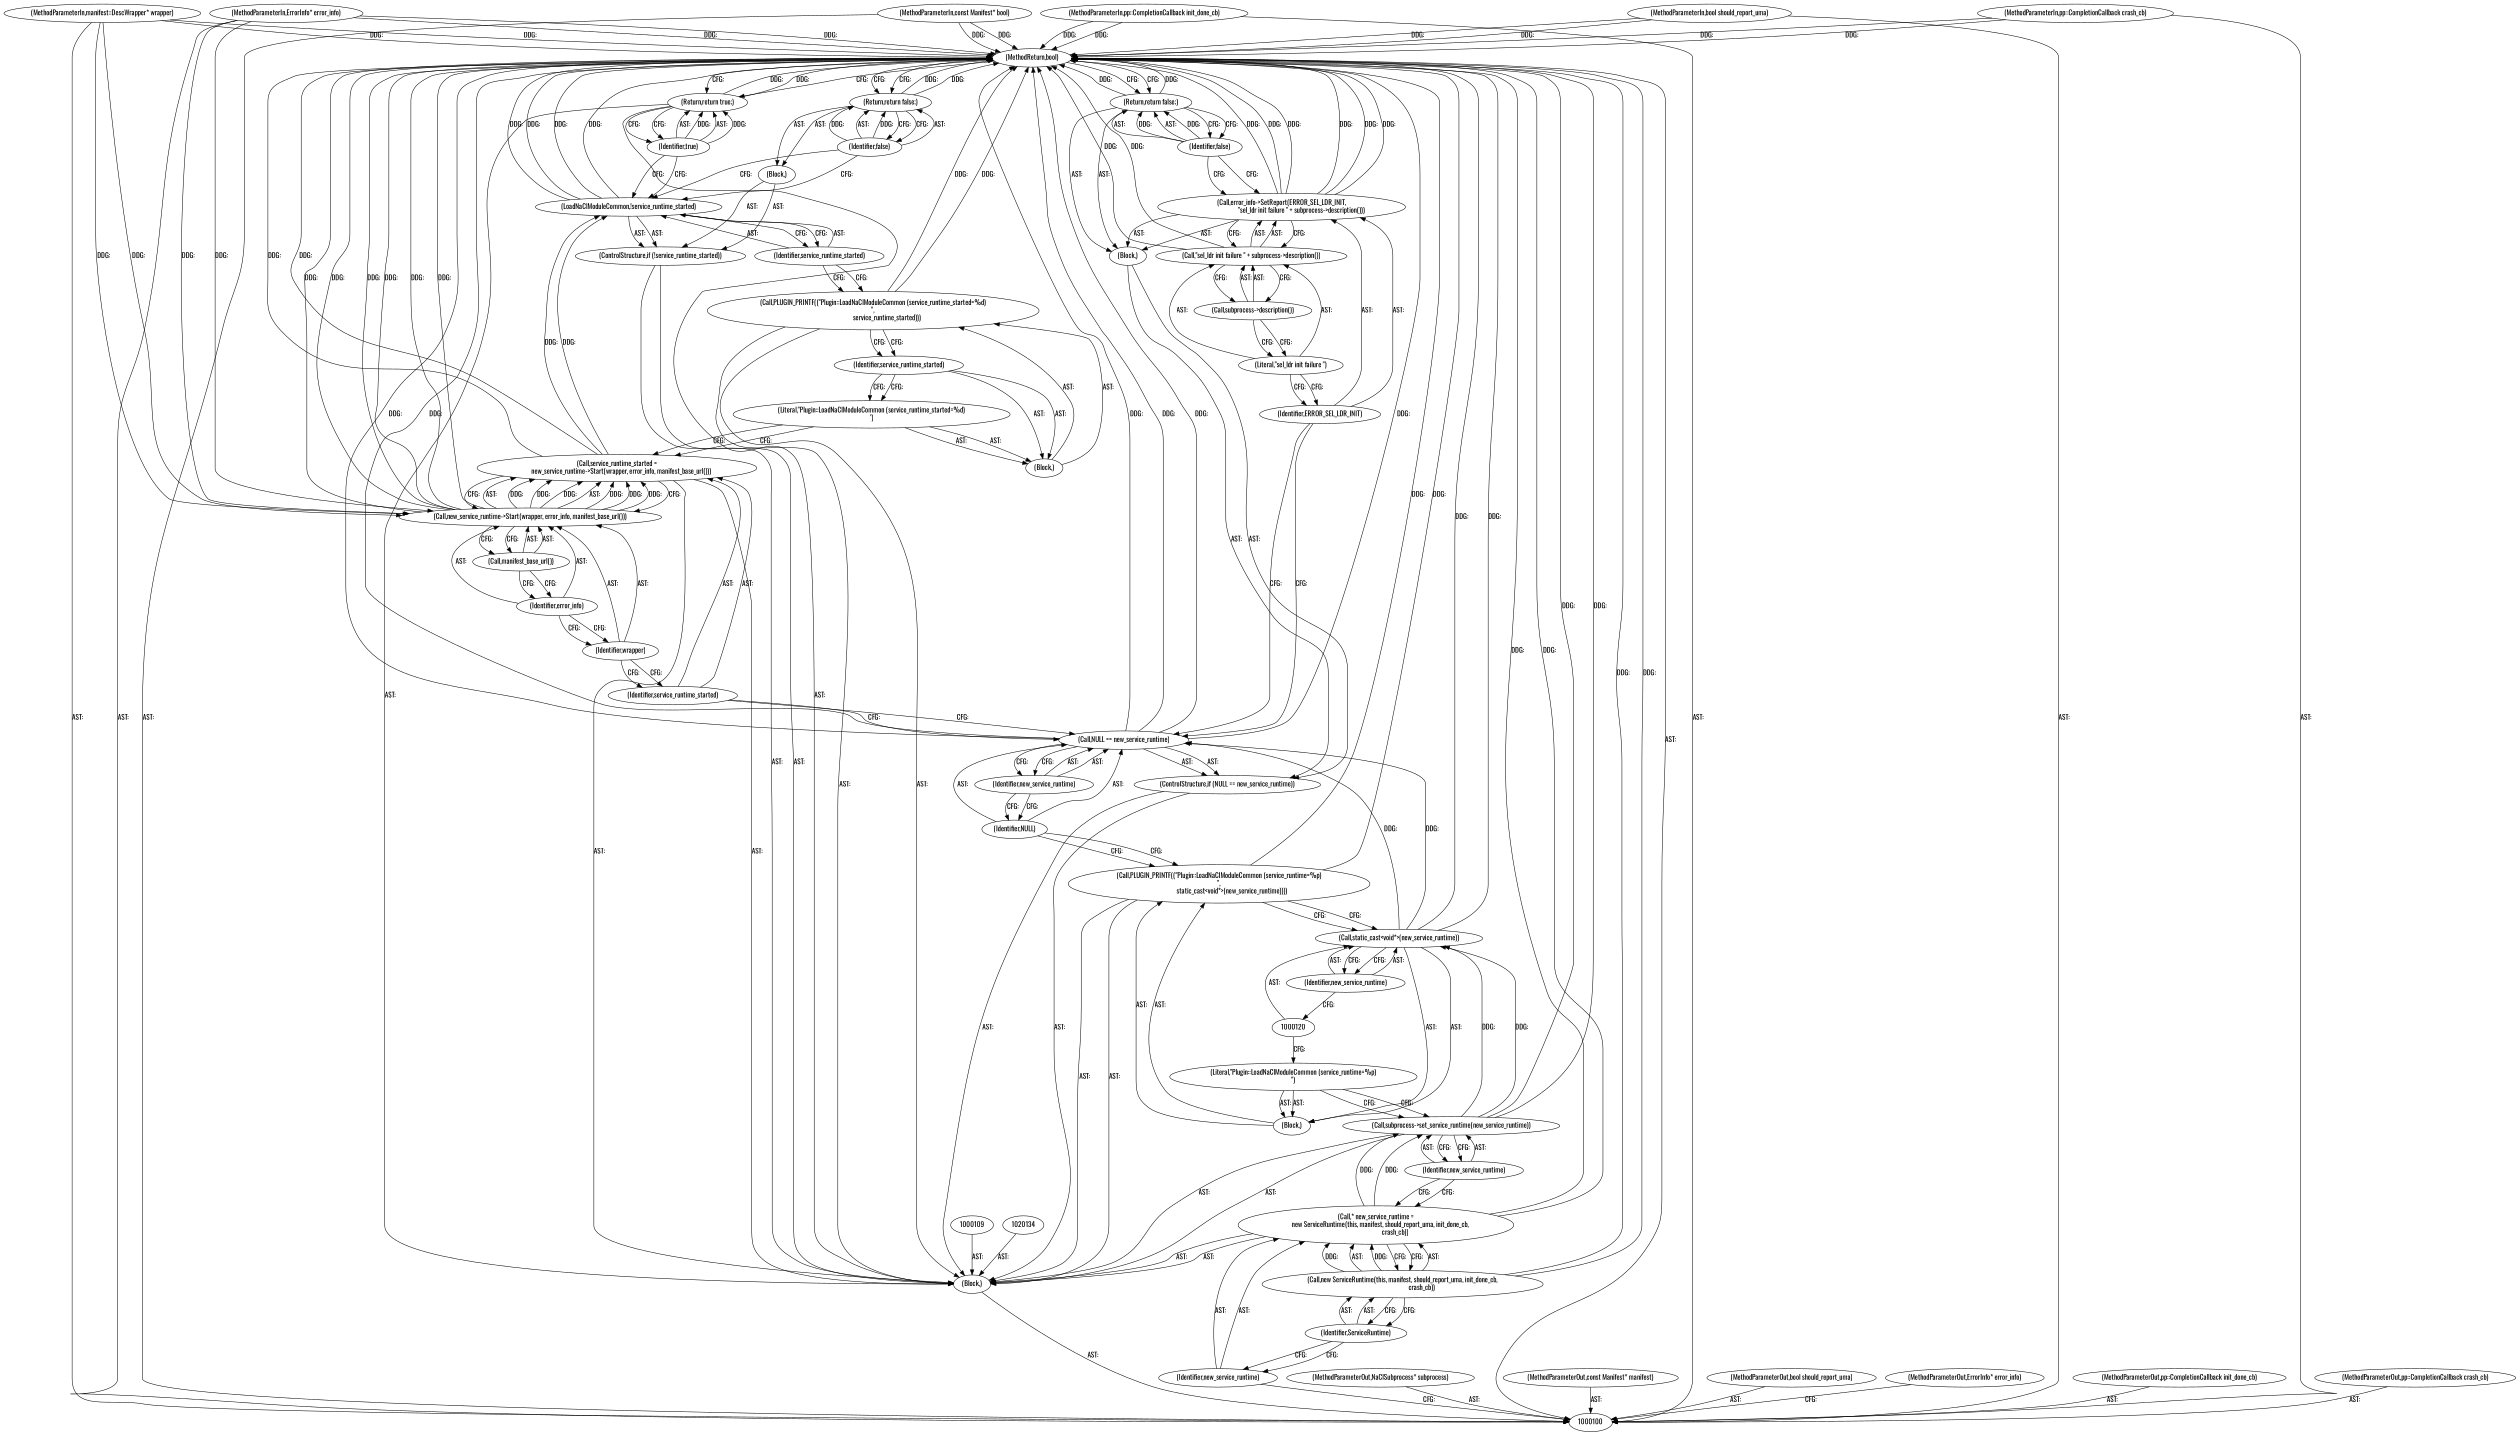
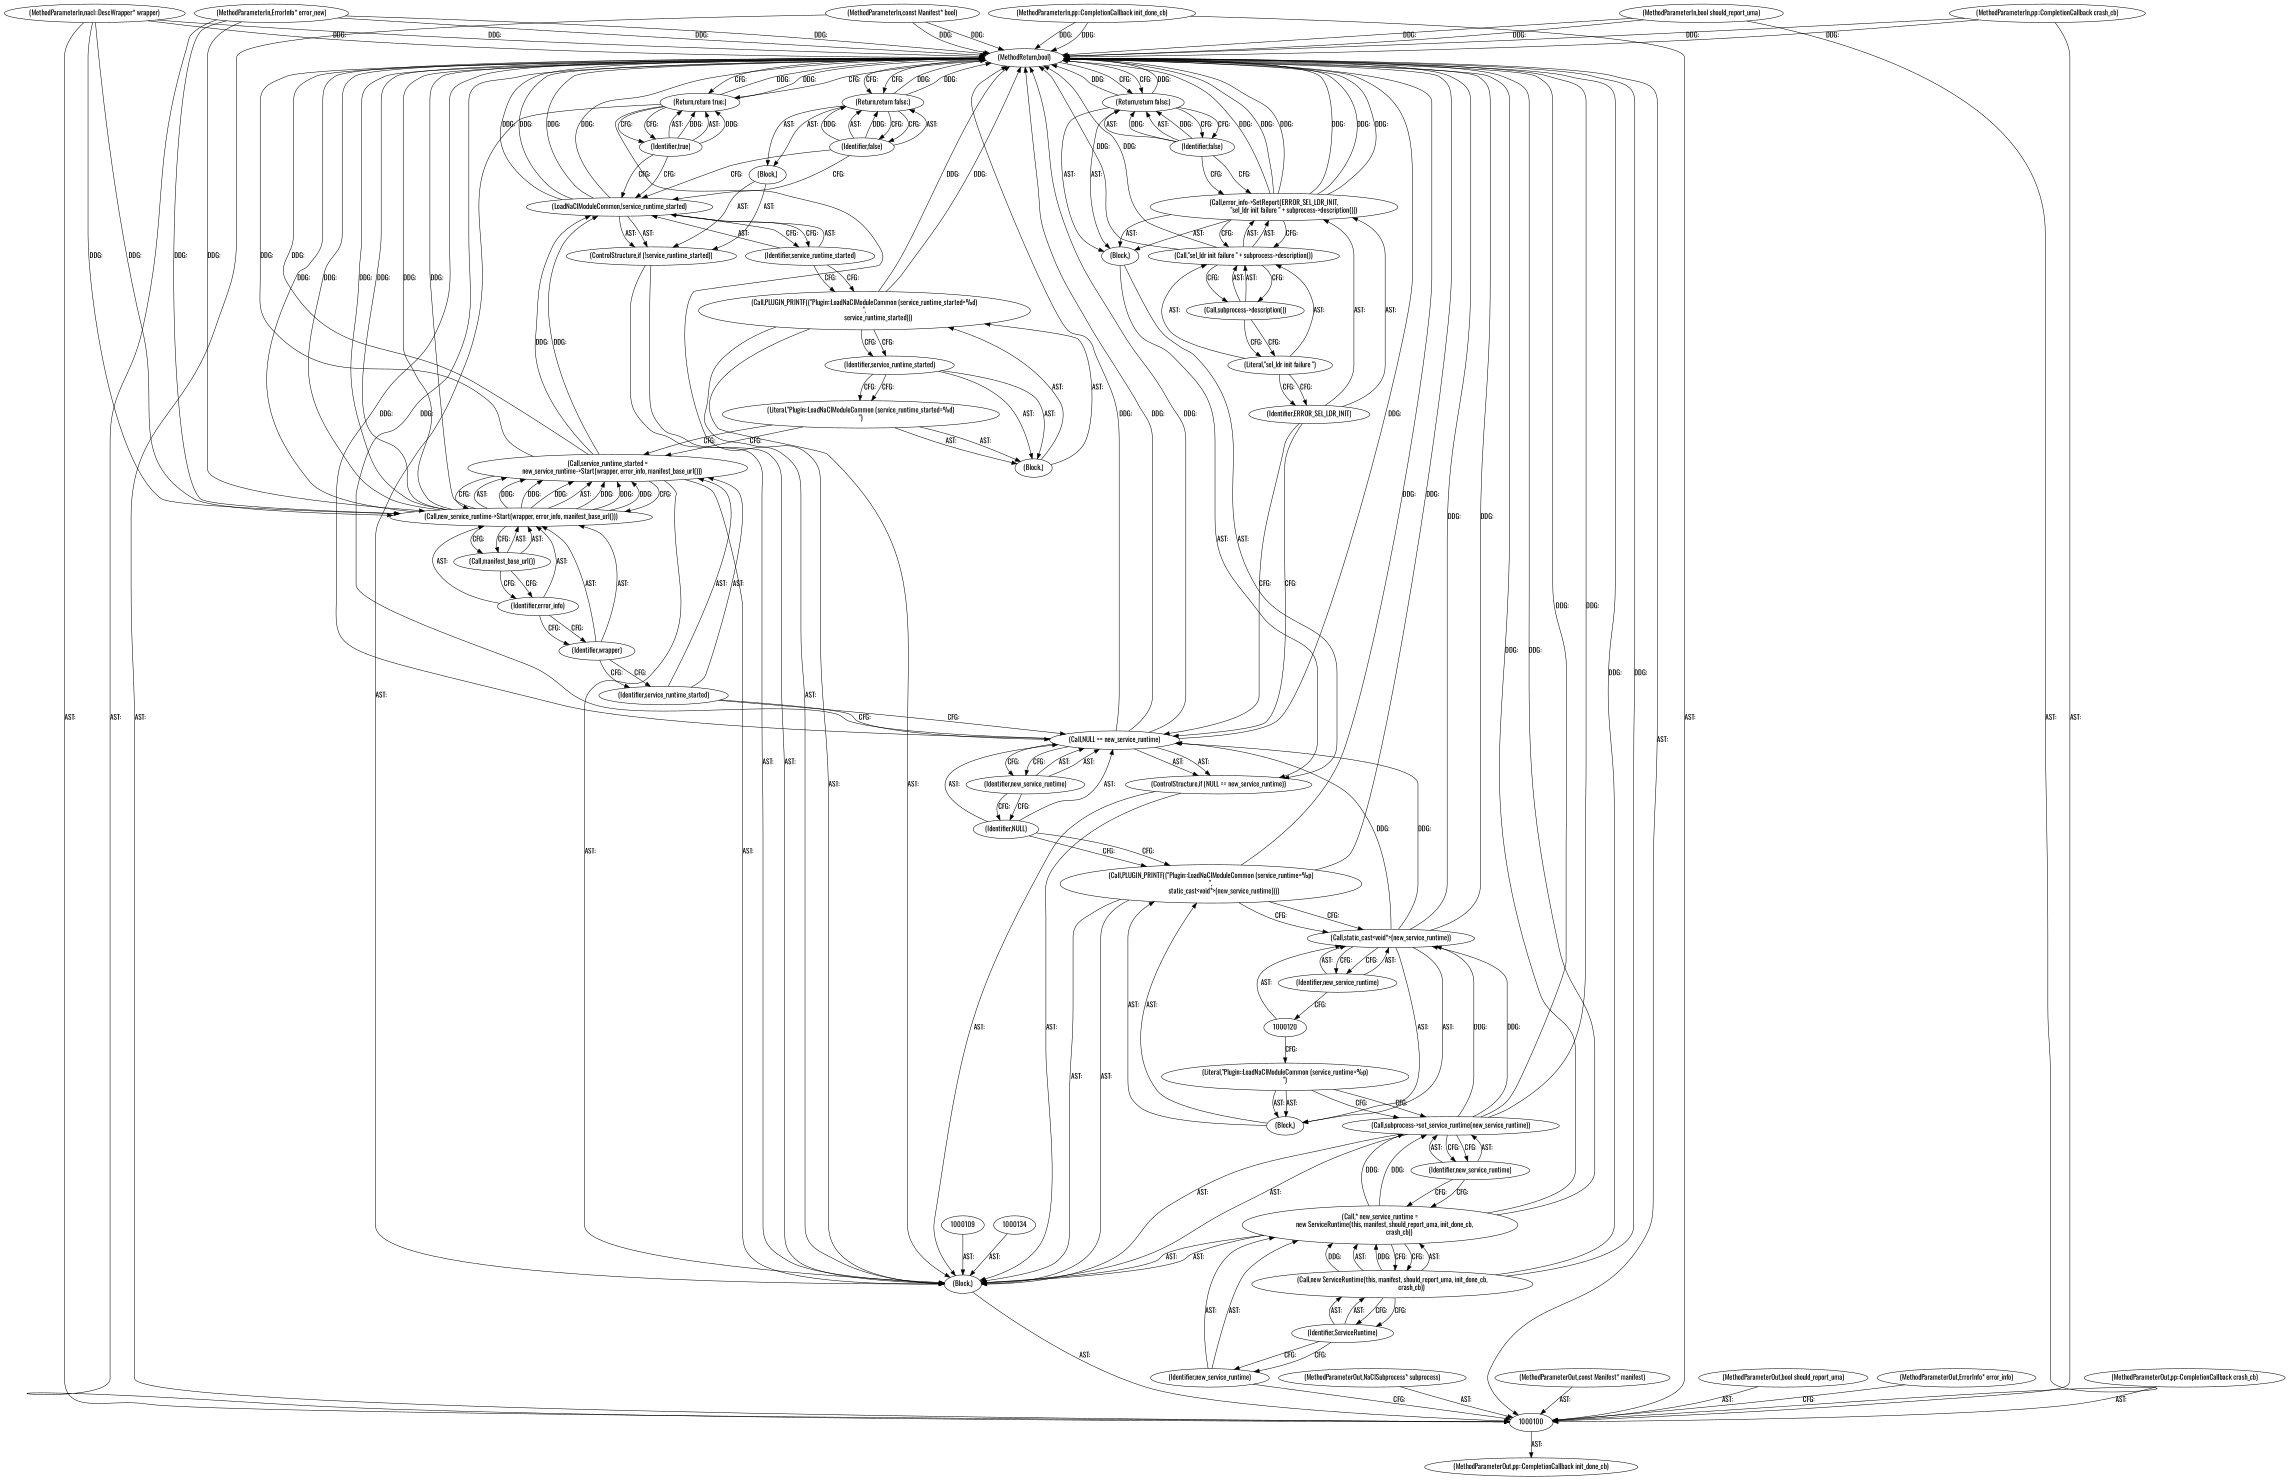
node "(MethodParameterIn,manifest::DescWrapper* wrapper)": label "(MethodParameterIn,manifest::DescWrapper* wrapper)" -> "(MethodParameterIn,nacl::DescWrapper* wrapper)"
node "(MethodParameterIn,ErrorInfo* error_info)": label "(MethodParameterIn,ErrorInfo* error_info)" -> "(MethodParameterIn,ErrorInfo* error_new)"
node "1020134": label "1020134" -> "1000134"
edge "(MethodParameterOut,pp::CompletionCallback init_done_cb)" -> "1000100": reversed
